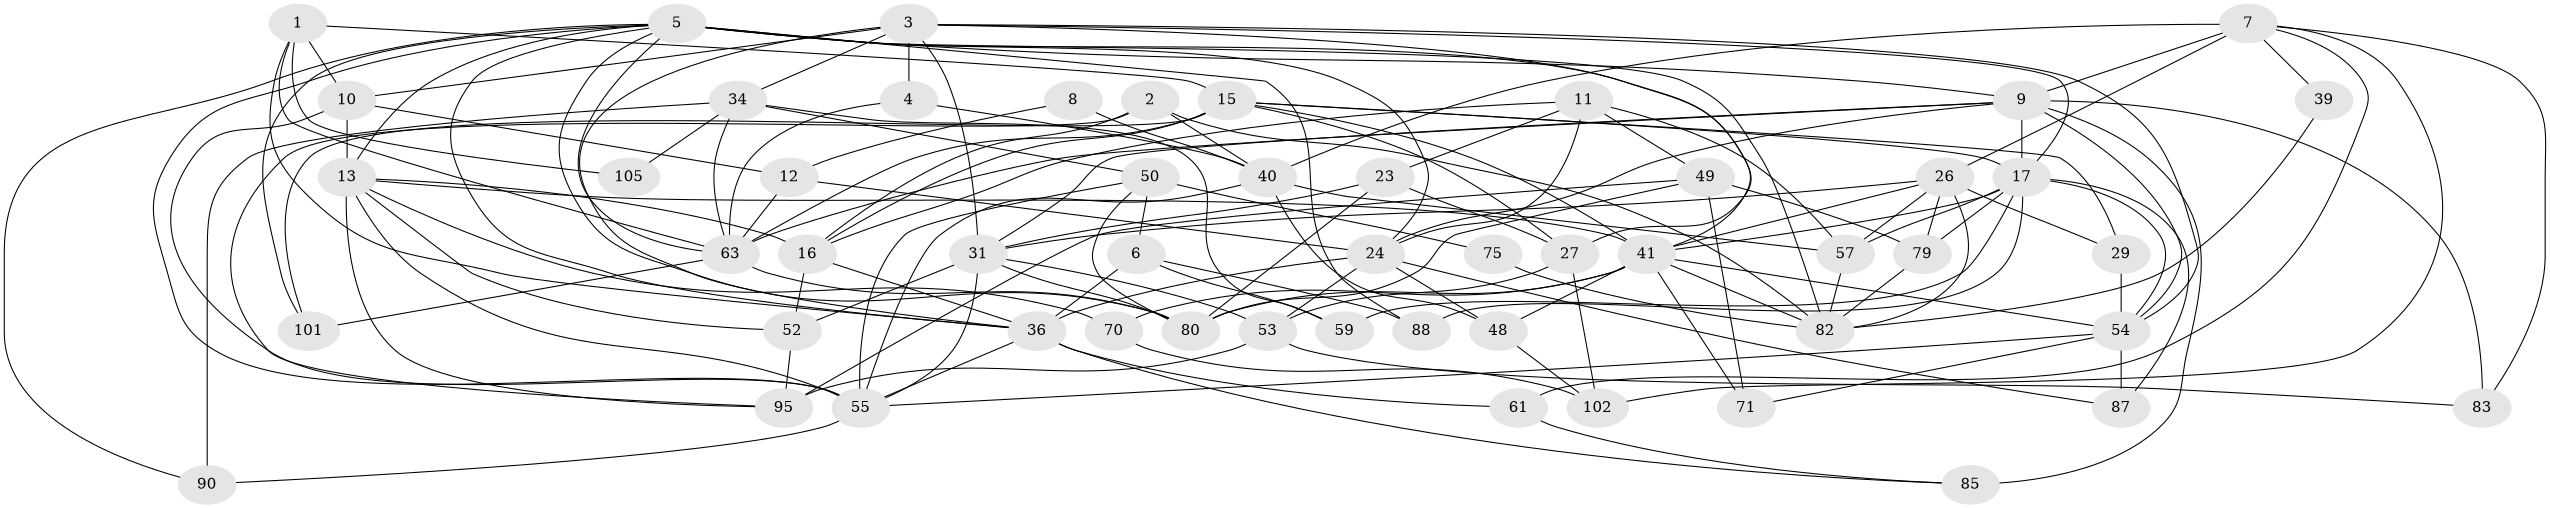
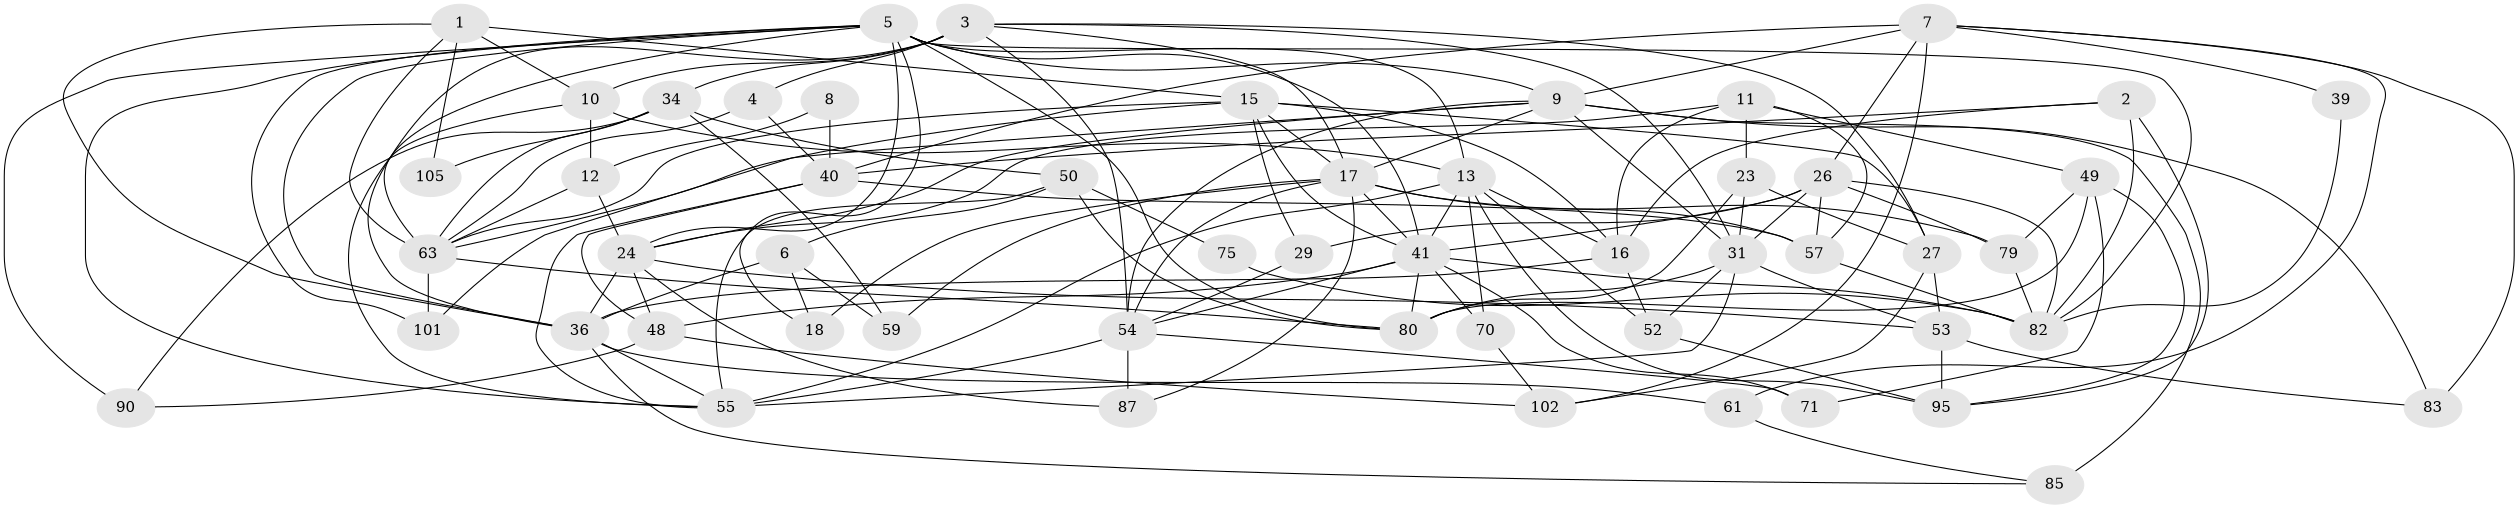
node "88": label "88" -> "18"
edge "55" -- "90": now "48" -- "90"
